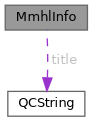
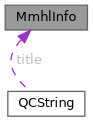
edge "MmhlInfo" -> "QCString": reversed
